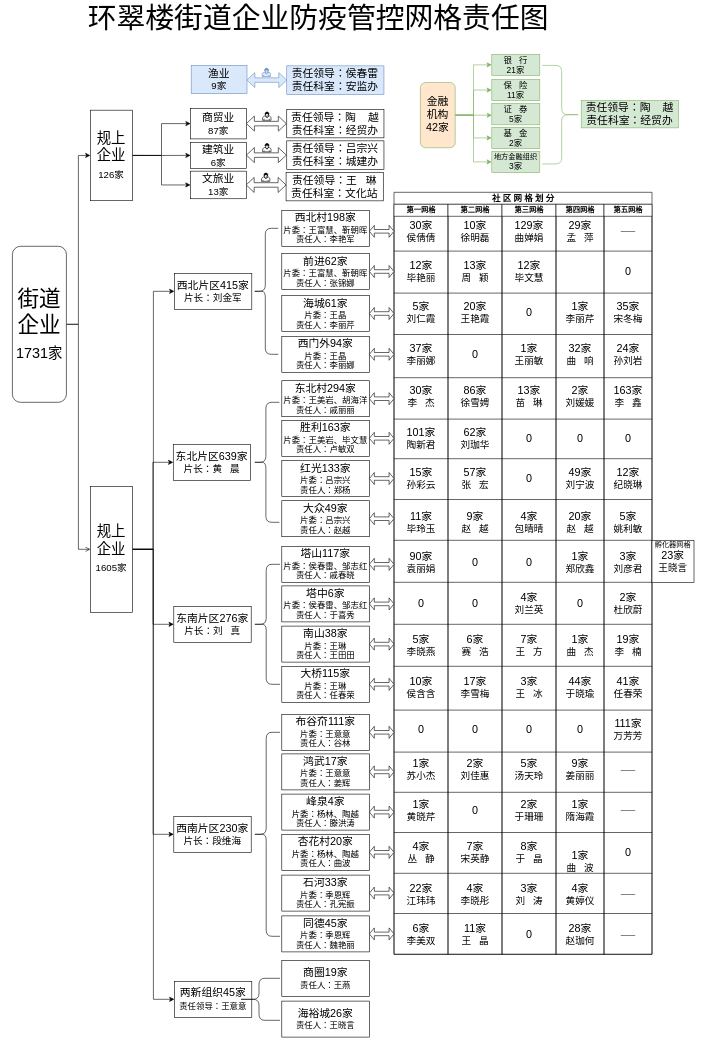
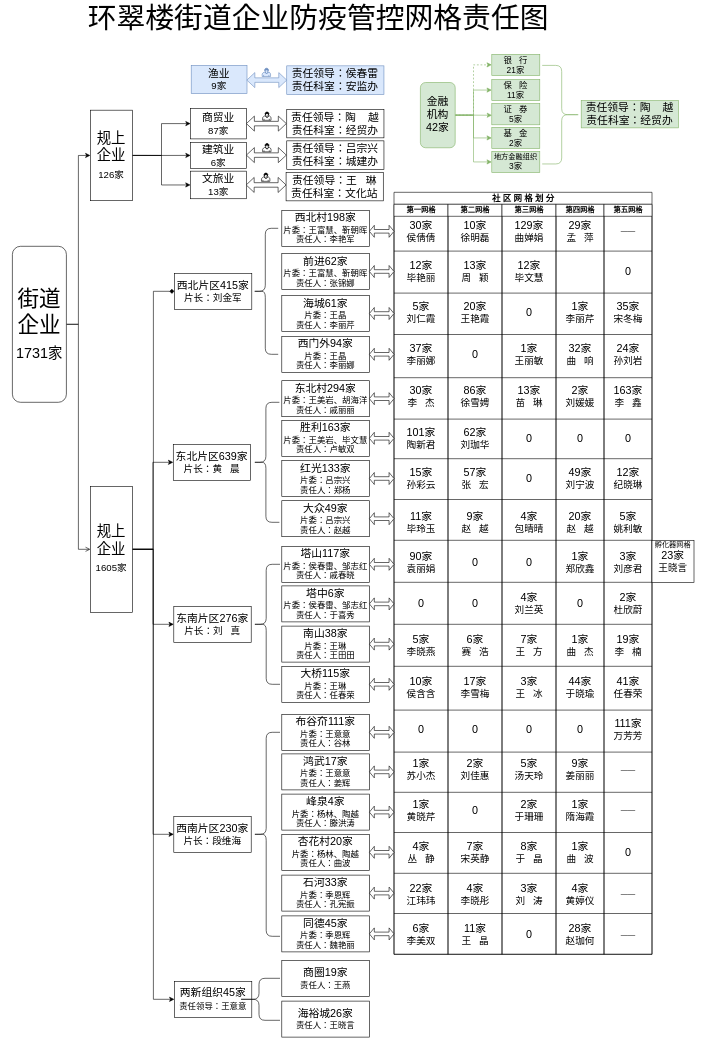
edge "金融 机构 42家" -> "银 行 21家": style solid -> dashed
node "金融 机构 42家": fillcolor #ffe6cc -> #d5e8d4
edge "规上 企业 1605家" -> "西北片区415家 片长：刘金军": arrowhead classic -> diamond
node "1家 曲 波": moved (580, 861) -> (580, 852)
